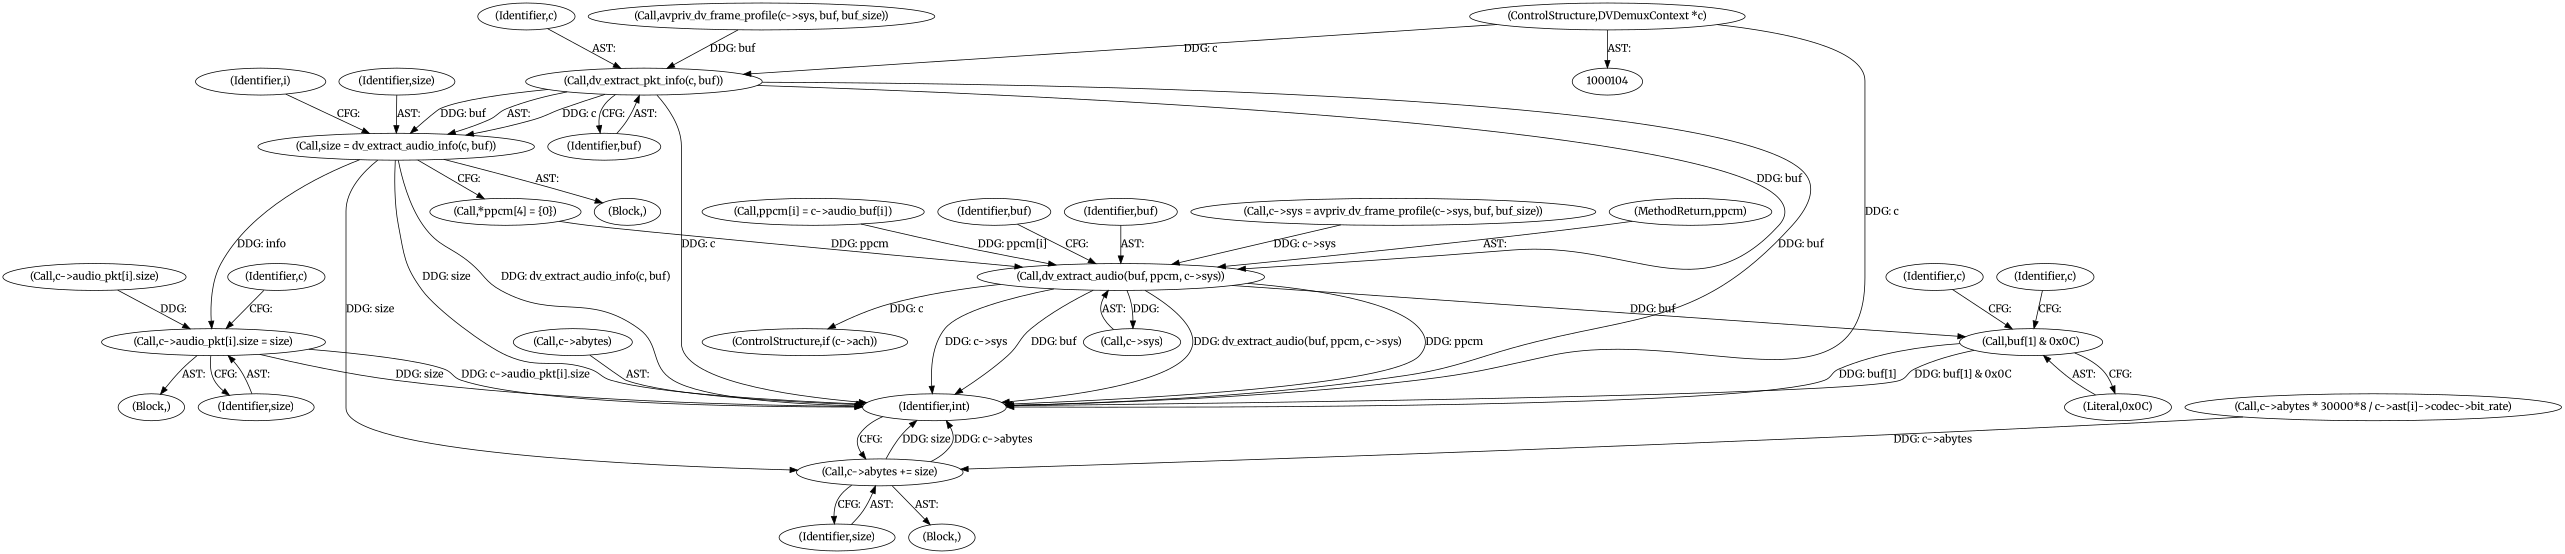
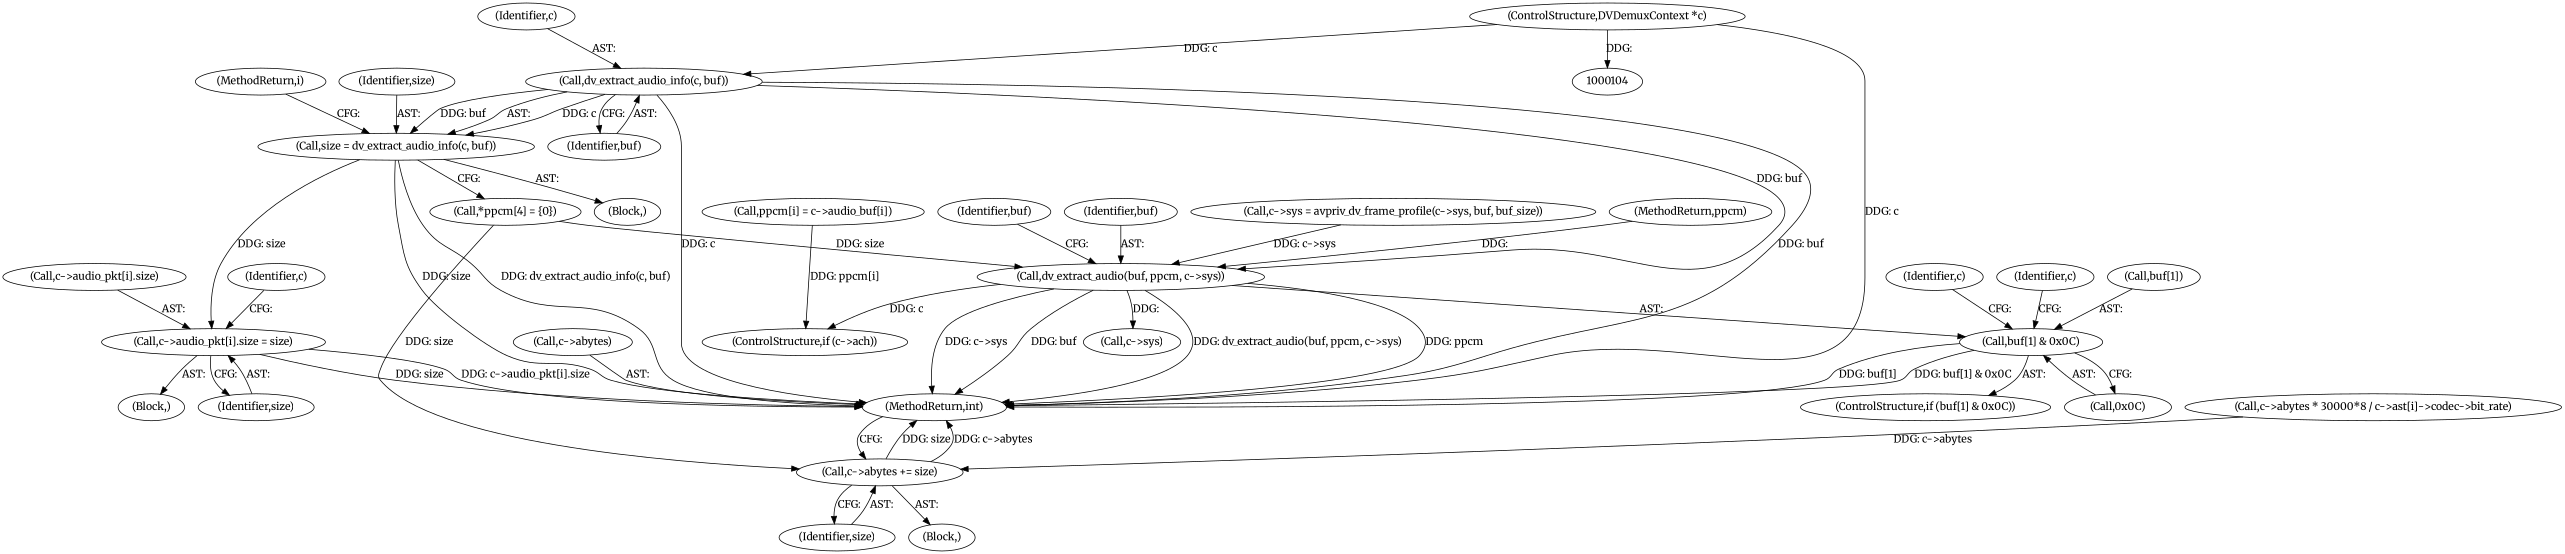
node "(Call,avpriv_dv_frame_profile(c->sys, buf, buf_size))": removed
edge "(ControlStructure,DVDemuxContext *c)" -> "1000104": label "AST: " -> "DDG: "
node "(Identifier,i)": label "(Identifier,i)" -> "(MethodReturn,i)"
node "(Call,dv_extract_pkt_info(c, buf))": label "(Call,dv_extract_pkt_info(c, buf))" -> "(Call,dv_extract_audio_info(c, buf))"
edge "(Call,size = dv_extract_audio_info(c, buf))" -> "(Call,c->audio_pkt[i].size = size)": label "DDG: info" -> "DDG: size"
edge "(Call,*ppcm[4] = {0})" -> "(Call,dv_extract_audio(buf, ppcm, c->sys))": label "DDG: ppcm" -> "DDG: size"
edge "(MethodReturn,ppcm)" -> "(Call,dv_extract_audio(buf, ppcm, c->sys))": label "AST: " -> "DDG: "
edge "(Call,ppcm[i] = c->audio_buf[i])" -> "(Call,dv_extract_audio(buf, ppcm, c->sys))": now "(Call,ppcm[i] = c->audio_buf[i])" -> "(ControlStructure,if (c->ach))"
node "(Call,buf[1])": added
edge "(Call,c->audio_pkt[i].size)" -> "(Call,c->audio_pkt[i].size = size)": label "DDG: " -> "AST: "
edge "(Call,dv_extract_audio(buf, ppcm, c->sys))" -> "(Call,buf[1] & 0x0C)": label "DDG: buf" -> "AST: "
edge "(Call,c->sys)" -> "(Call,dv_extract_audio(buf, ppcm, c->sys))": removed, label "AST:"
node "(Identifier,int)": label "(Identifier,int)" -> "(MethodReturn,int)"
node "(ControlStructure,if (buf[1] & 0x0C))": added
node "(Literal,0x0C)": label "(Literal,0x0C)" -> "(Call,0x0C)"
edge "(Call,size = dv_extract_audio_info(c, buf))" -> "(Call,c->abytes += size)": now "(Call,*ppcm[4] = {0})" -> "(Call,c->abytes += size)"
